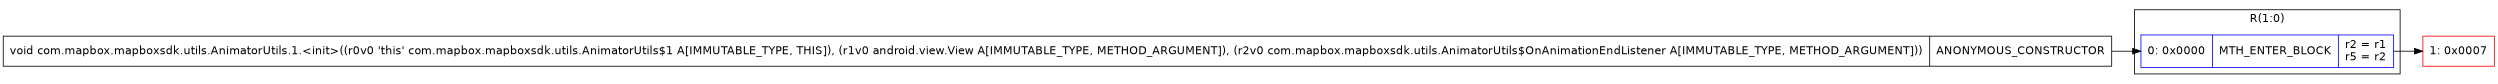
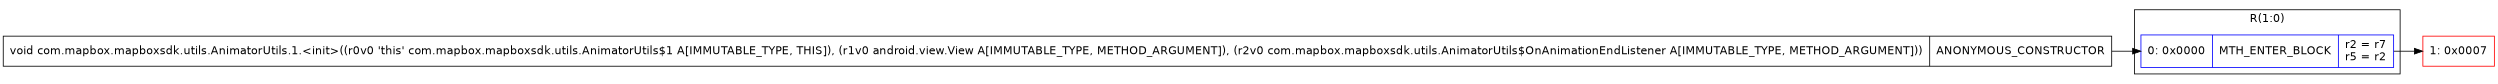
node "0: 0x0000": text "r2 = r1" -> "r2 = r7"
